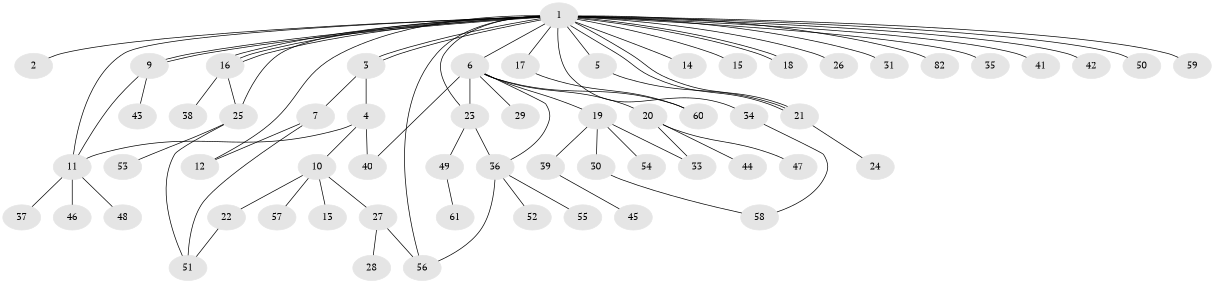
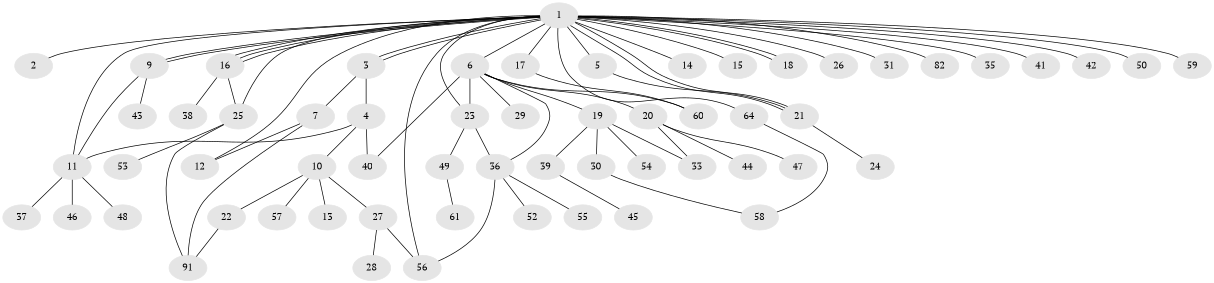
node "34": label "34" -> "64"
node "51": label "51" -> "91"
